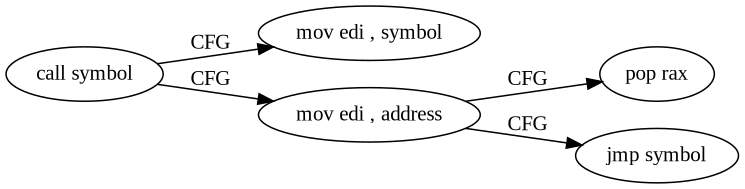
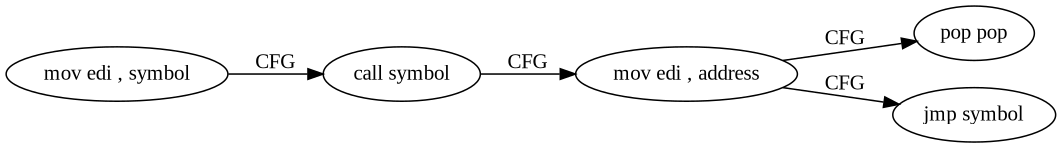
edge "call symbol" -> "mov edi , symbol": reversed
node "pop rax": label "pop rax" -> "pop pop"
